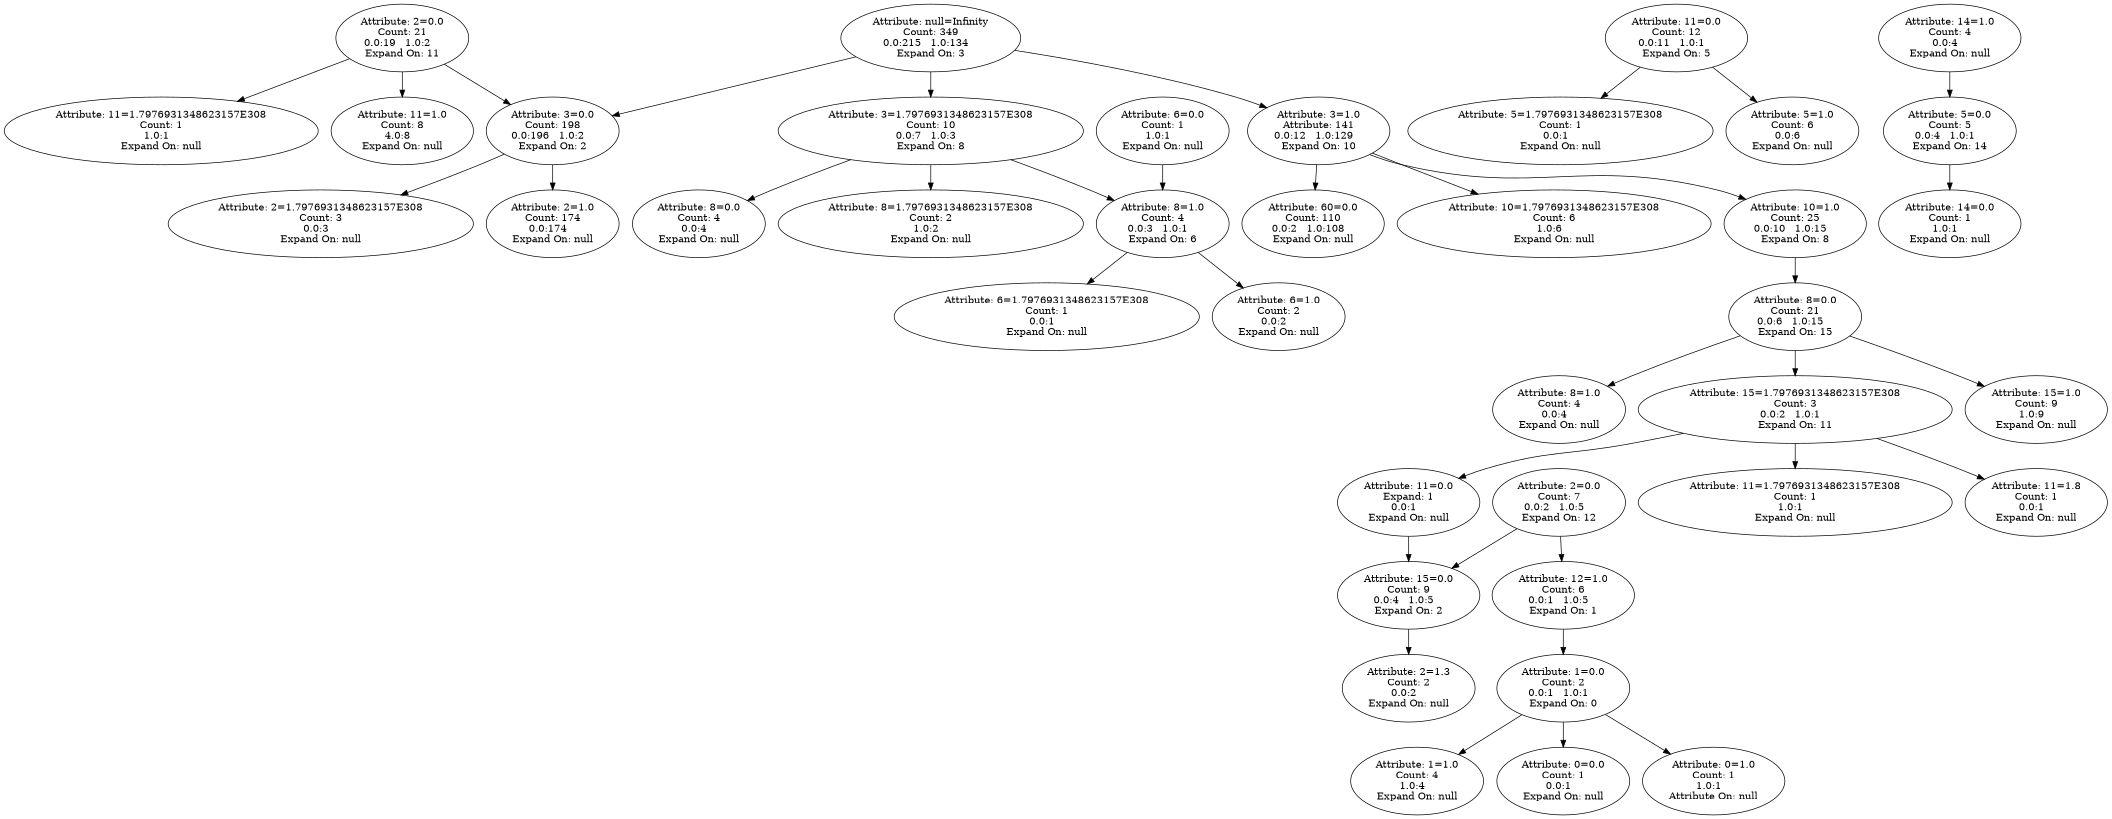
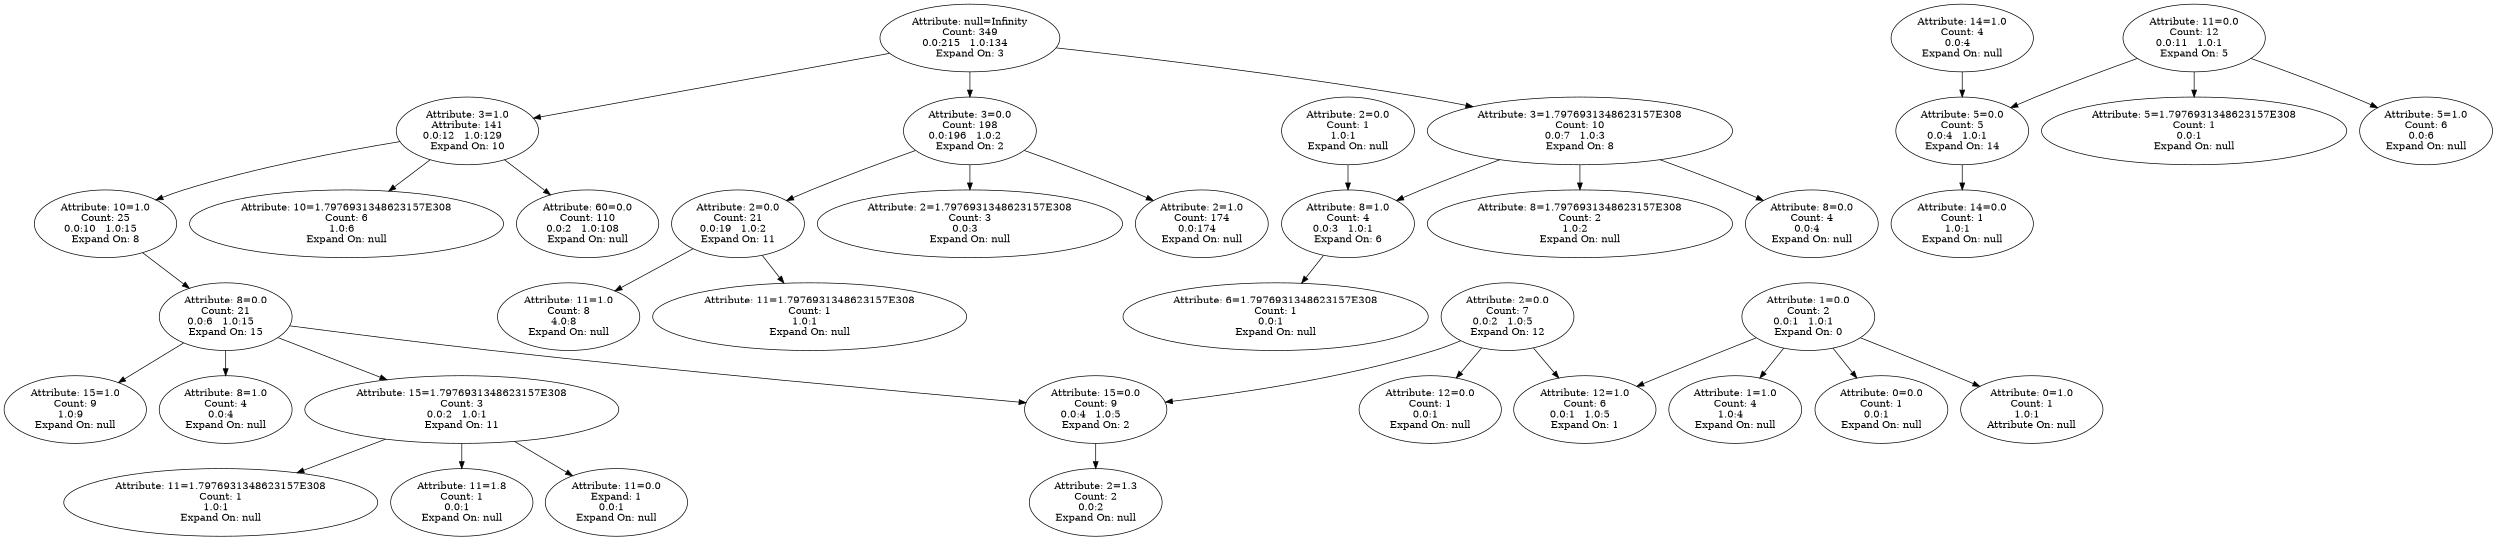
edge "Attribute: 11=0.0 Count: 12 0.0:11   1.0:1 Expand On: 5" -> "Attribute: 5=0.0 Count: 5 0.0:4   1.0:1 Expand On: 14": added
edge "Attribute: 2=0.0 Count: 21 0.0:19   1.0:2 Expand On: 11" -> "Attribute: 3=0.0 Count: 198 0.0:196   1.0:2 Expand On: 2": reversed
node "Attribute: 6=0.0 Count: 1 1.0:1 Expand On: null": label "Attribute: 6=0.0 Count: 1 1.0:1 Expand On: null" -> "Attribute: 2=0.0 Count: 1 1.0:1 Expand On: null"
node "Attribute: 6=1.0 Count: 2 0.0:2 Expand On: null": removed
node "Attribute: 12=0.0 Count: 1 0.0:1 Expand On: null": added
edge "Attribute: 11=0.0 Expand: 1 0.0:1 Expand On: null" -> "Attribute: 15=0.0 Count: 9 0.0:4   1.0:5 Expand On: 2": now "Attribute: 8=0.0 Count: 21 0.0:6   1.0:15 Expand On: 15" -> "Attribute: 15=0.0 Count: 9 0.0:4   1.0:5 Expand On: 2"
edge "Attribute: 12=1.0 Count: 6 0.0:1   1.0:5 Expand On: 1" -> "Attribute: 1=0.0 Count: 2 0.0:1   1.0:1 Expand On: 0": reversed
